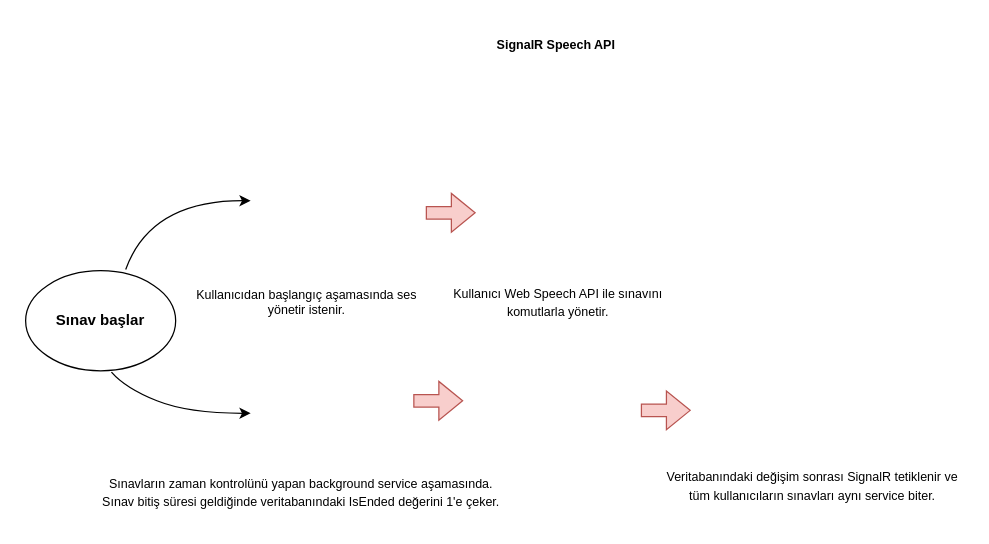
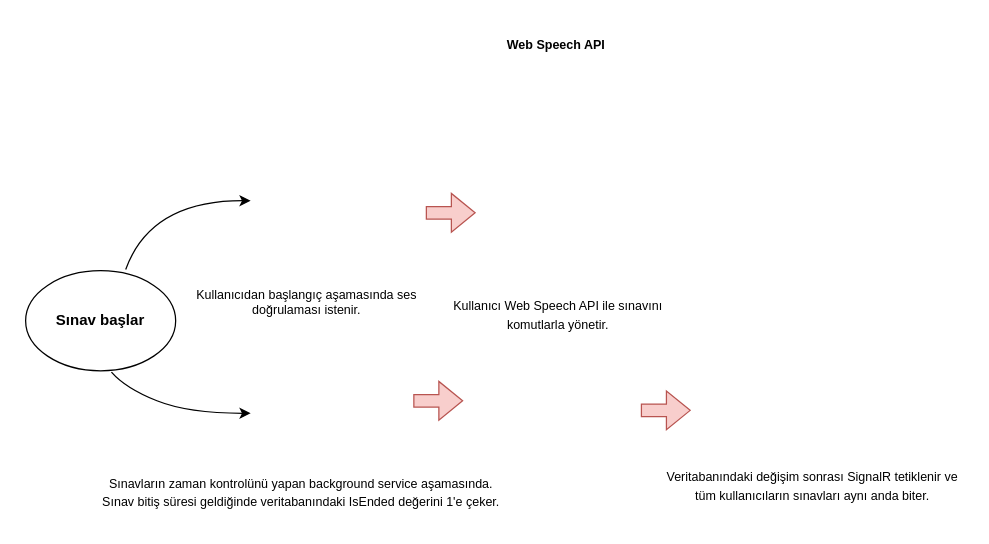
node "SignalR Speech API": label "SignalR Speech API" -> "Web Speech API"
node "Kullanıcıdan başlangıç aşamasında ses yönetir istenir.": label "Kullanıcıdan başlangıç aşamasında ses yönetir istenir." -> "Kullanıcıdan başlangıç aşamasında ses doğrulaması istenir."
node "Kullanıcı Web Speech API ile sınavını komutlarla yönetir.": moved (558, 302) -> (558, 314)
node "Veritabanındaki değişim sonrası SignalR tetiklenir ve tüm kullanıcıların sınavları aynı service biter.": label "Veritabanındaki değişim sonrası SignalR tetiklenir ve tüm kullanıcıların sınavları aynı service biter." -> "Veritabanındaki değişim sonrası SignalR tetiklenir ve tüm kullanıcıların sınavları aynı anda biter."
